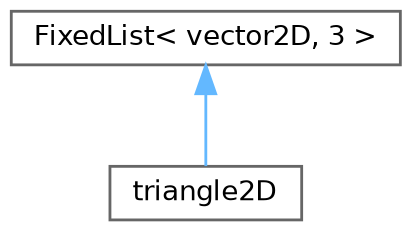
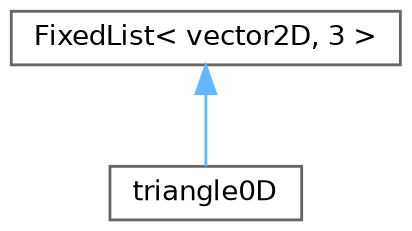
node "triangle2D": label "triangle2D" -> "triangle0D"
